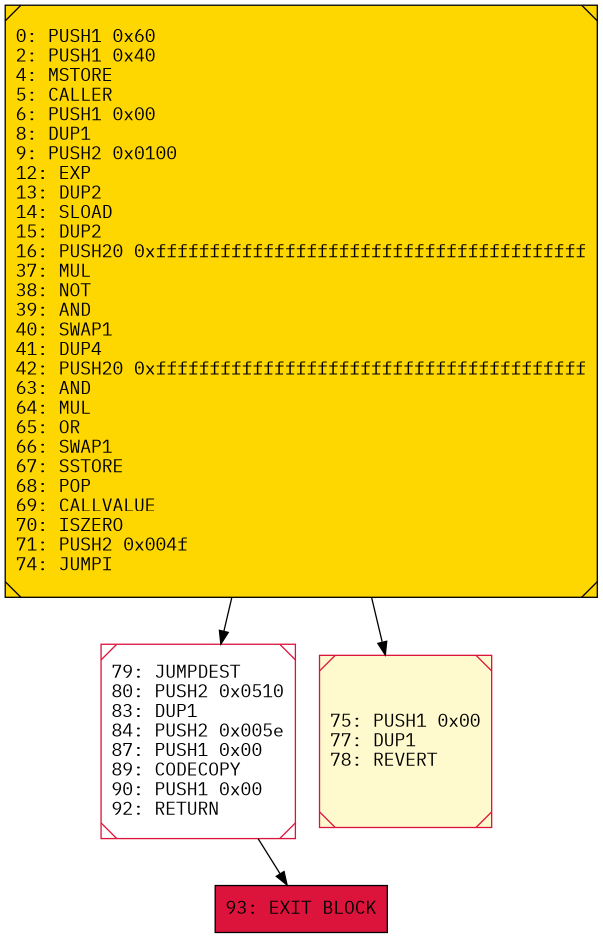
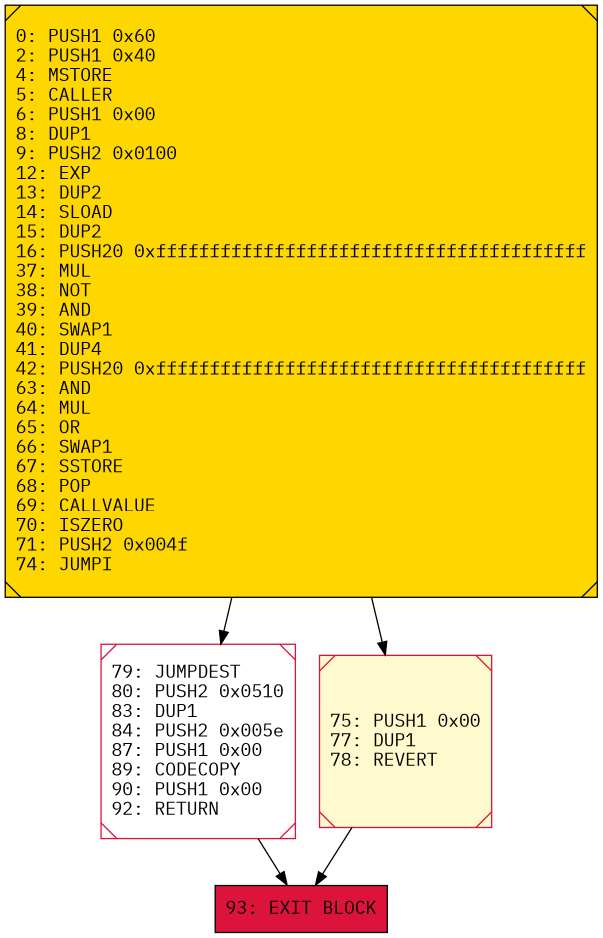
edge "75: PUSH1 0x00 77: DUP1 78: REVERT" -> "93: EXIT BLOCK": added
